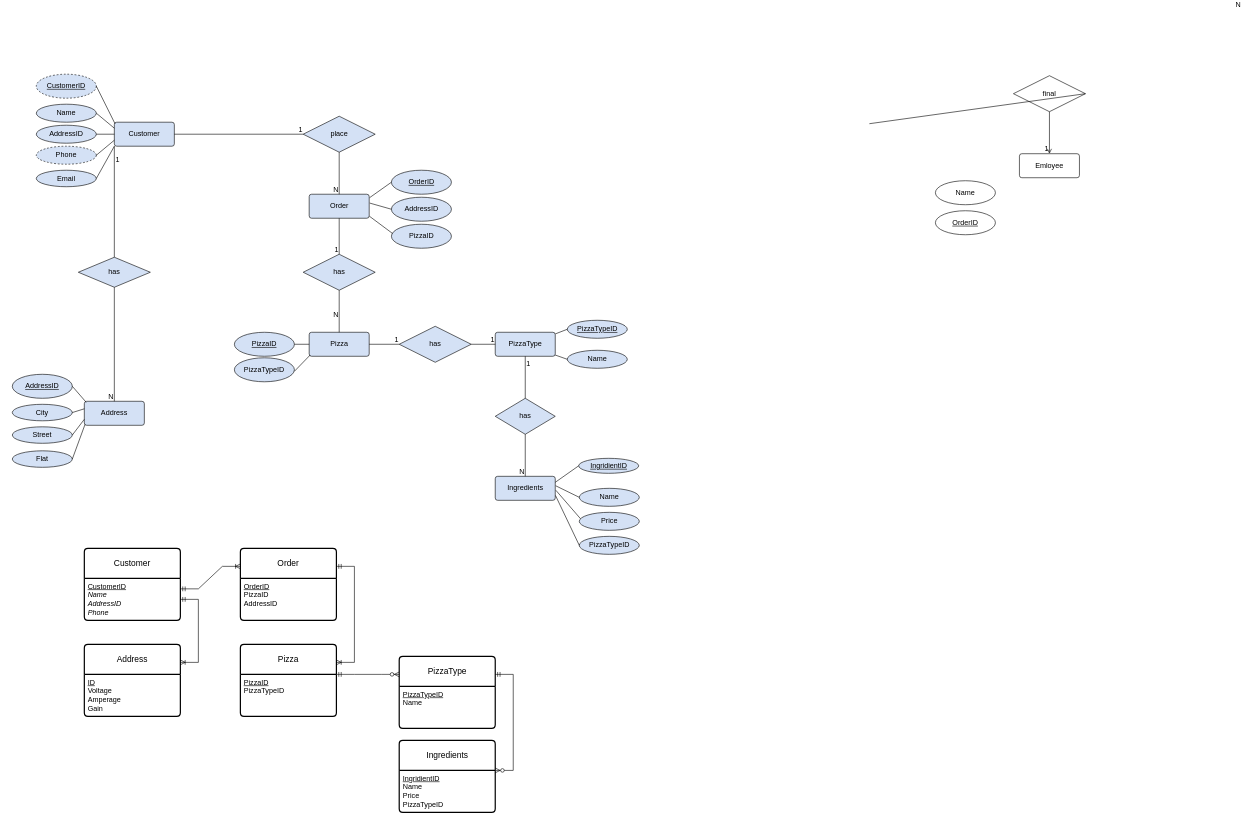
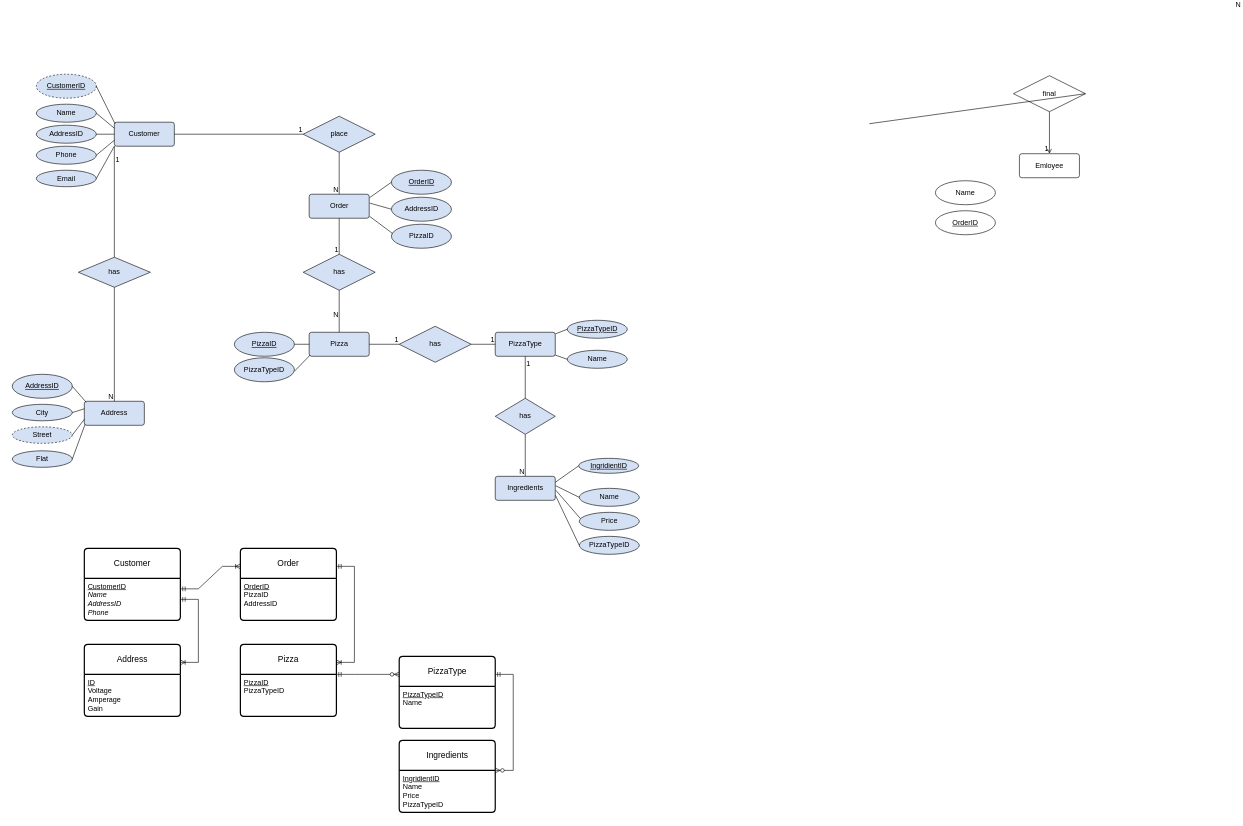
node "Phone": style dashed -> solid
node "Street": style solid -> dashed
